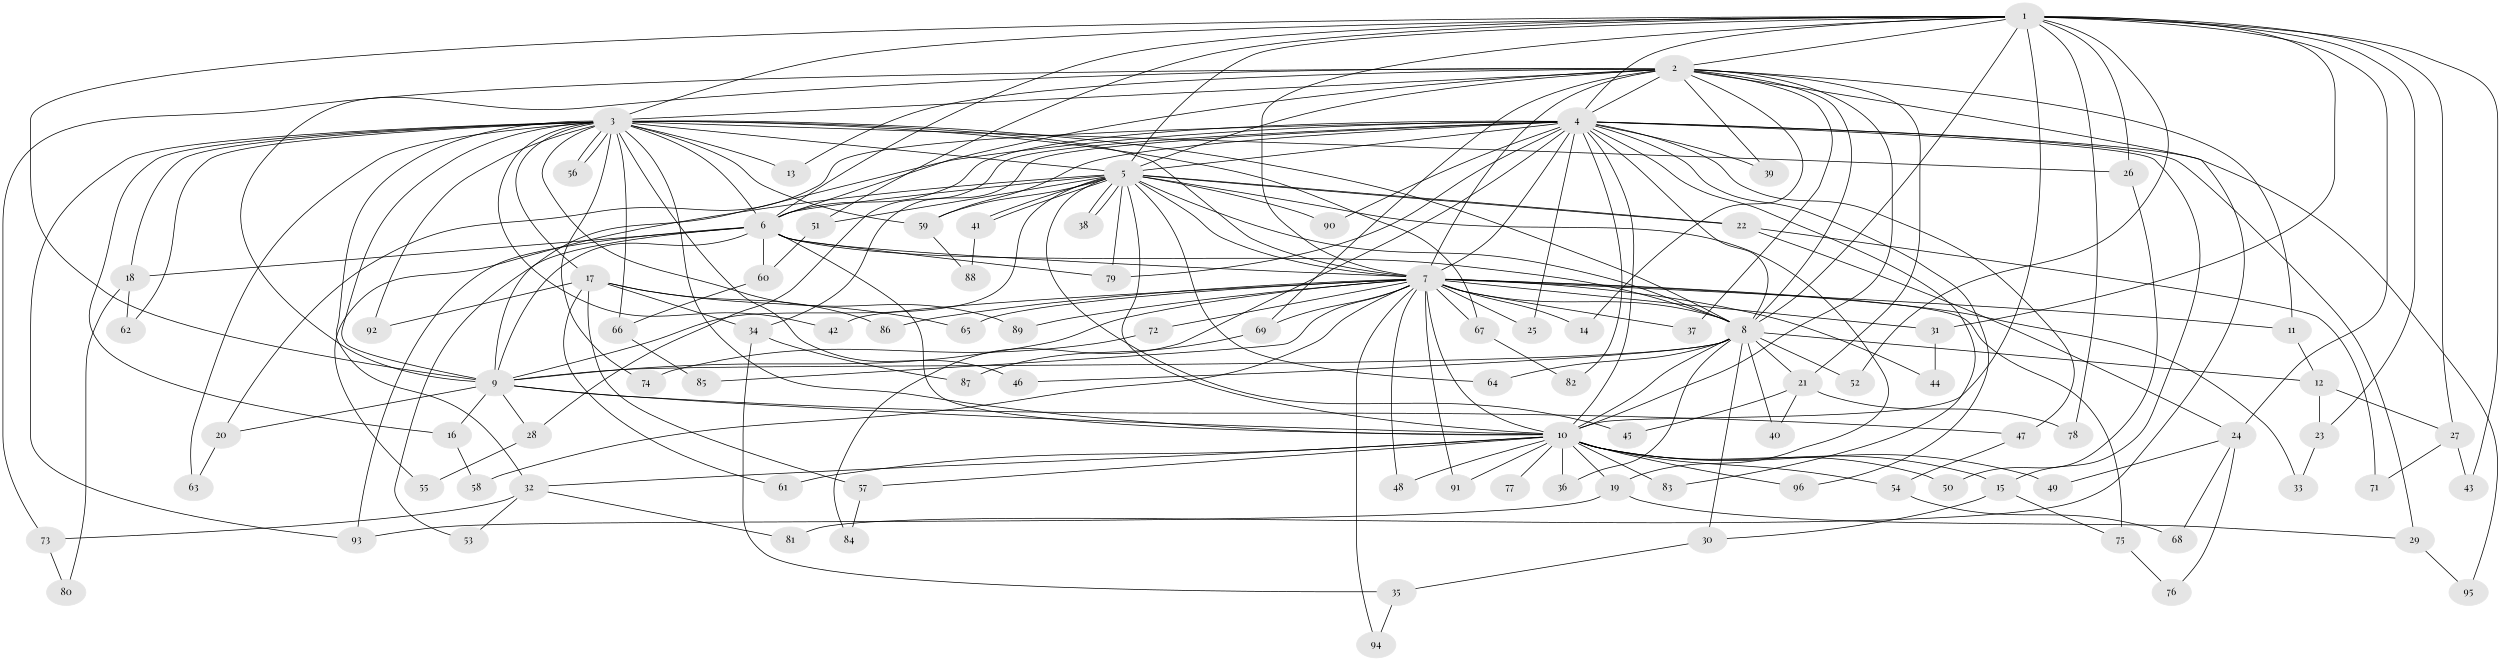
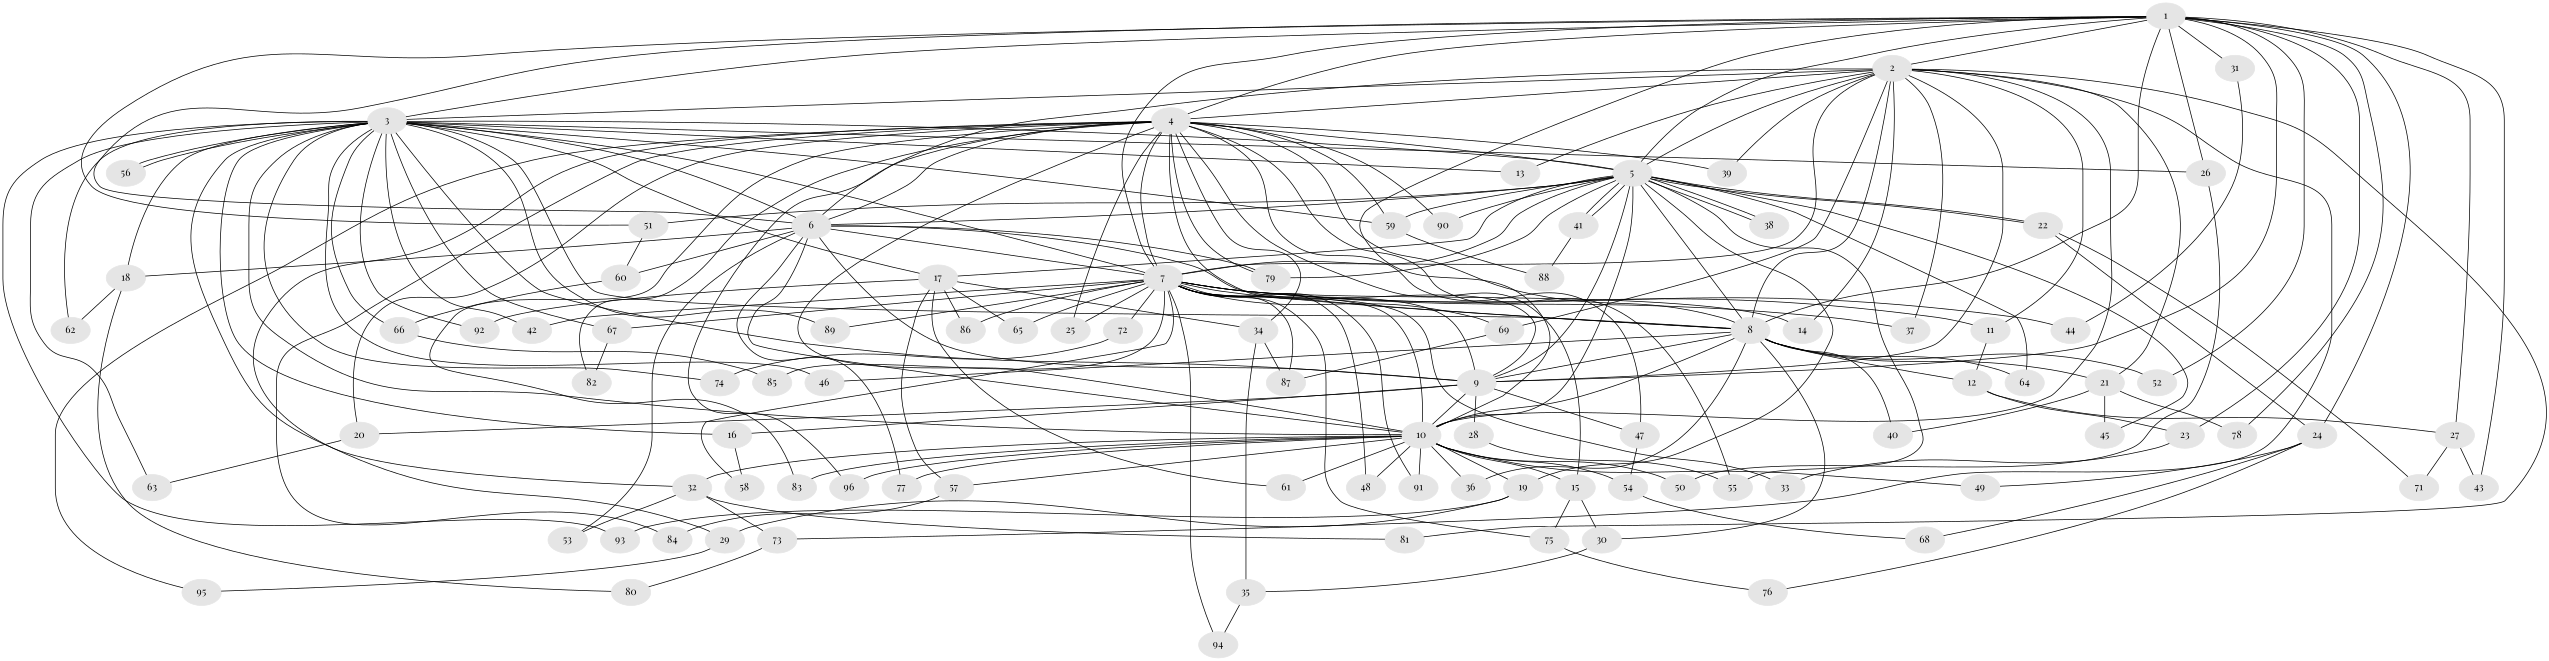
edge "4" -- "28": now "4" -- "55"
edge "5" -- "17": added
edge "6" -- "93": now "6" -- "77"
edge "7" -- "31": now "7" -- "87"
